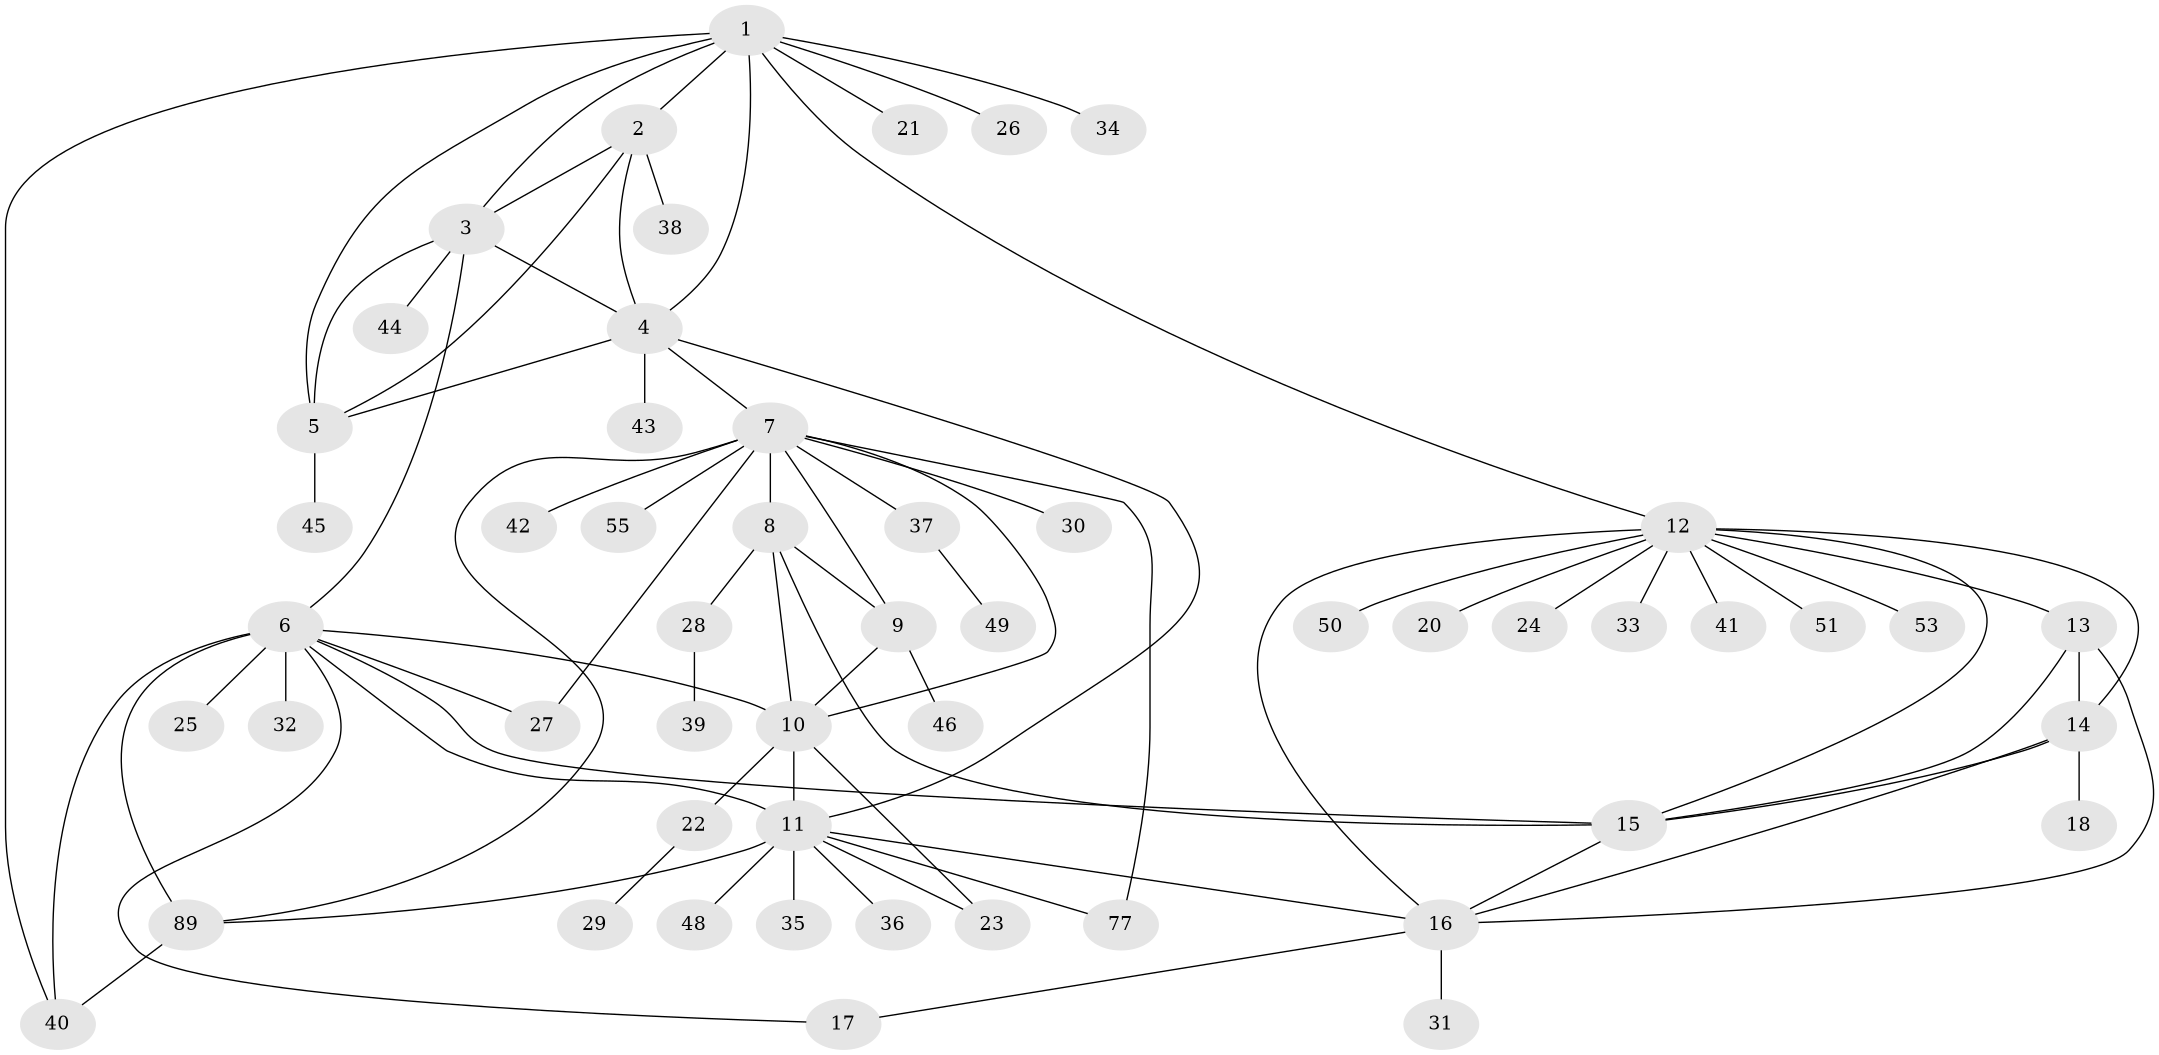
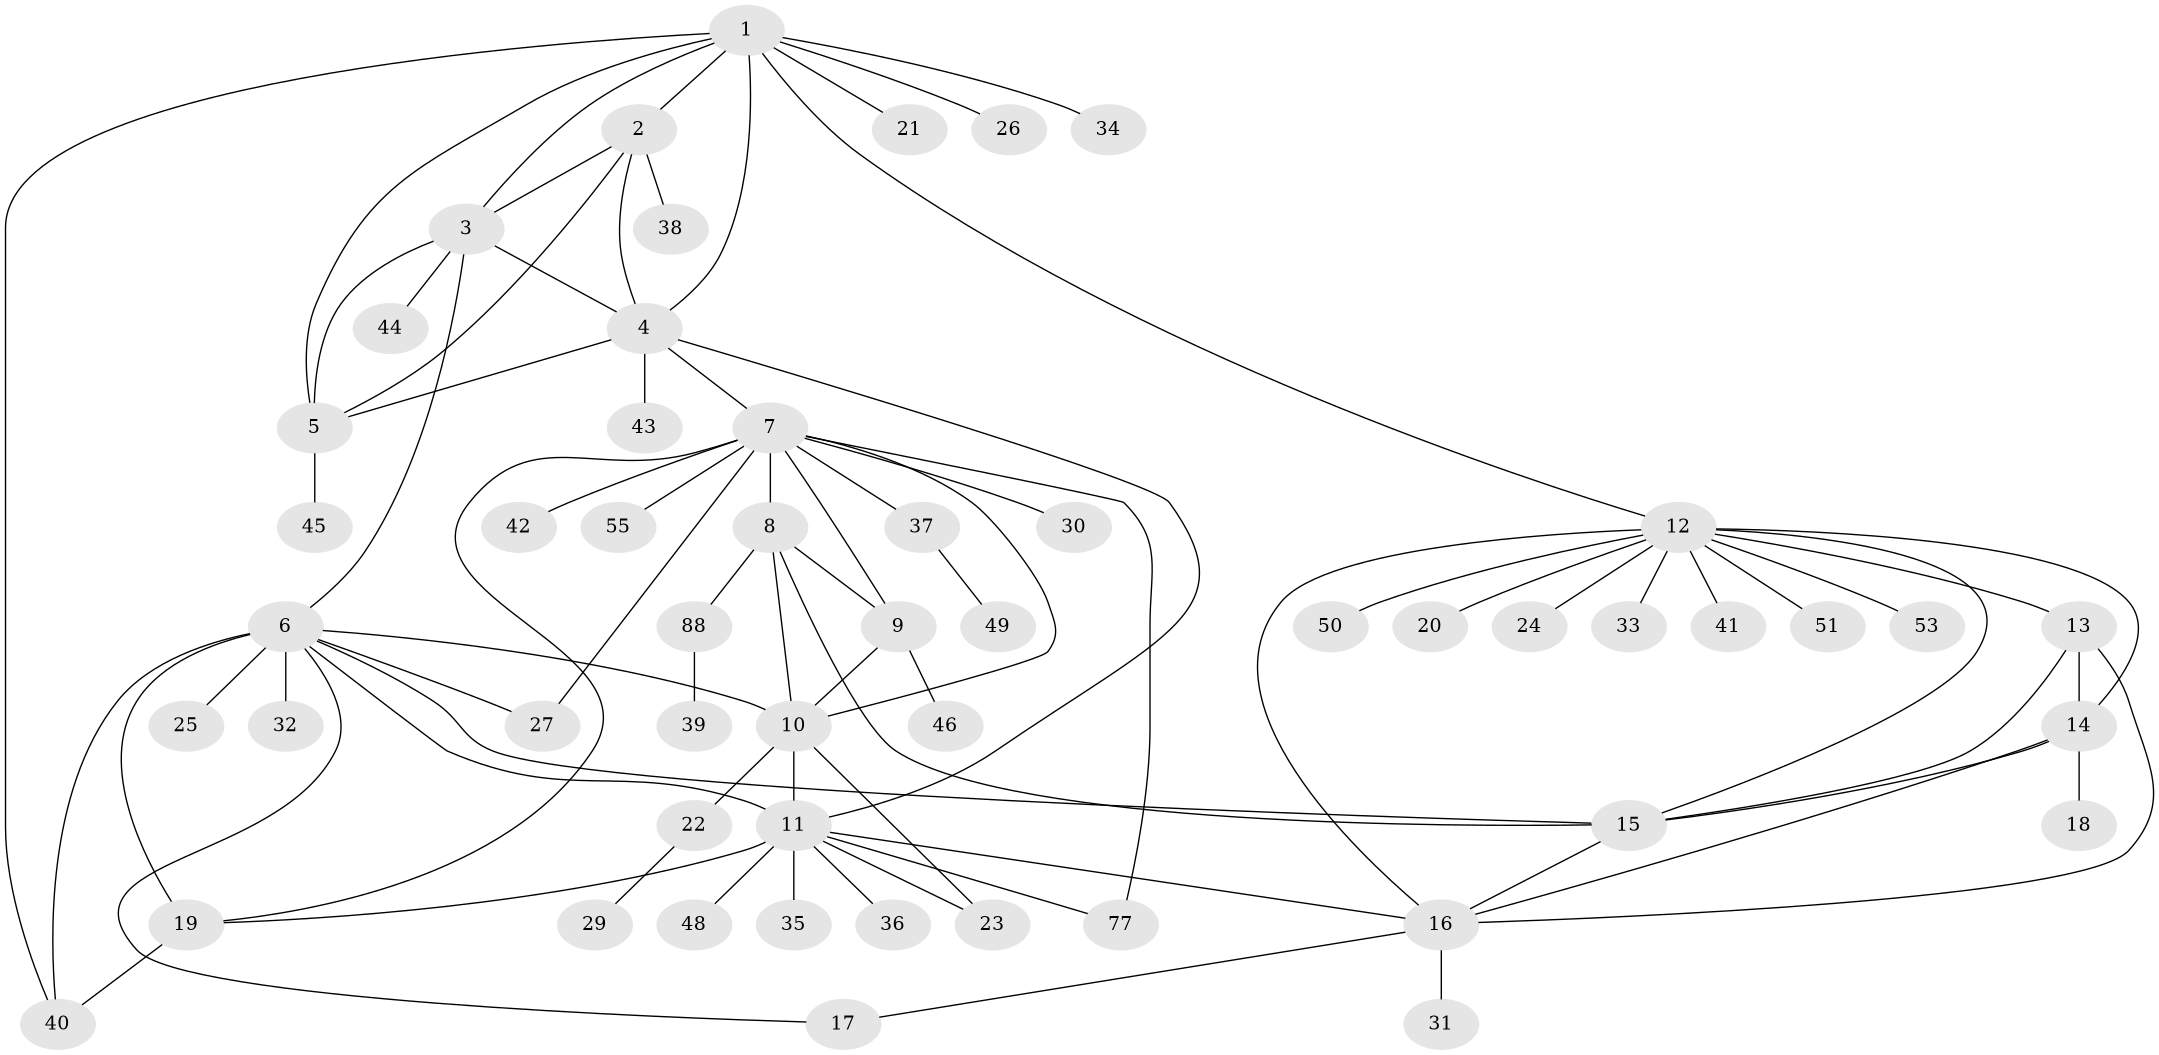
node "28": label "28" -> "88"
node "89": label "89" -> "19"
